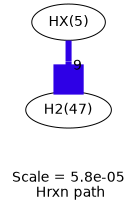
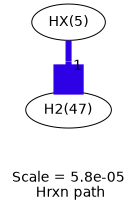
edge "HX(5)" -> "H2(47)": label " 9" -> " 1"
